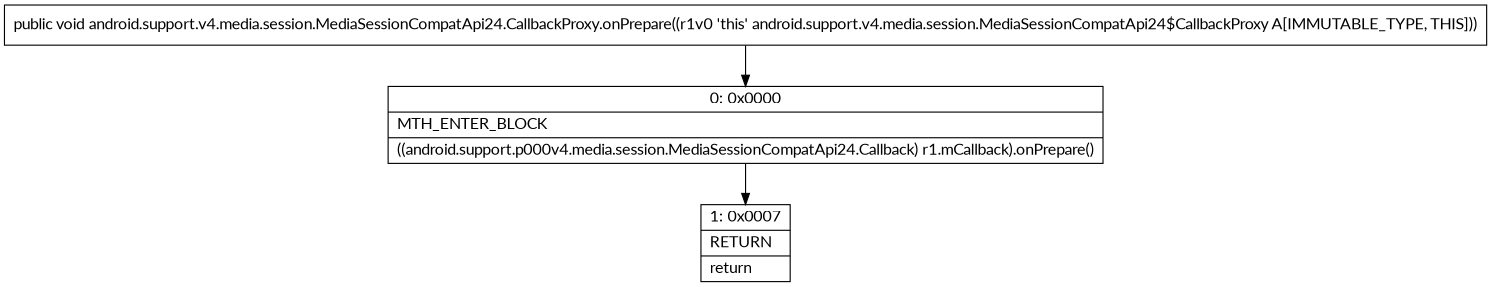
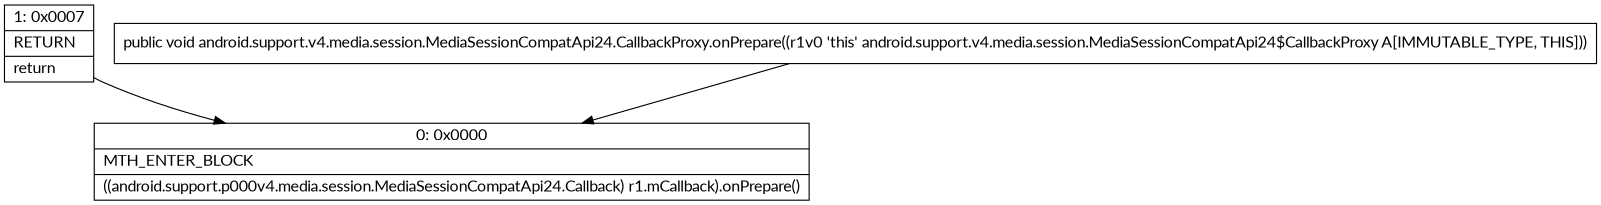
edge "0: 0x0000" -> "1: 0x0007": reversed
